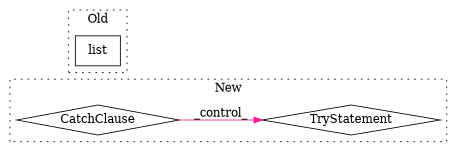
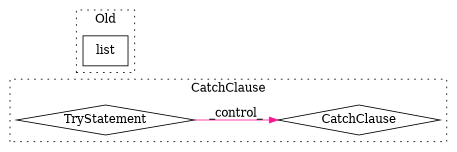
cluster "New": label "New" -> "CatchClause"
edge "CatchClause" -> "TryStatement": reversed
